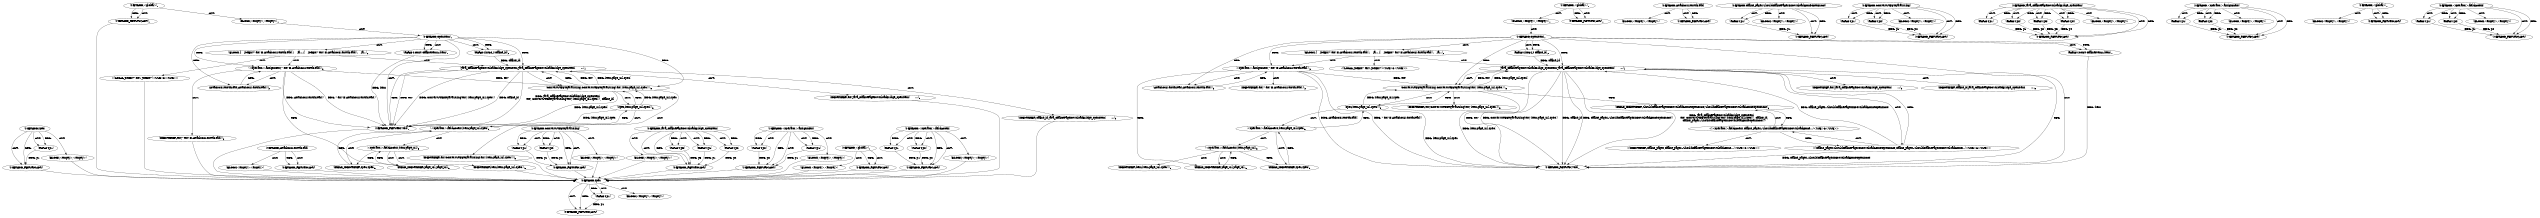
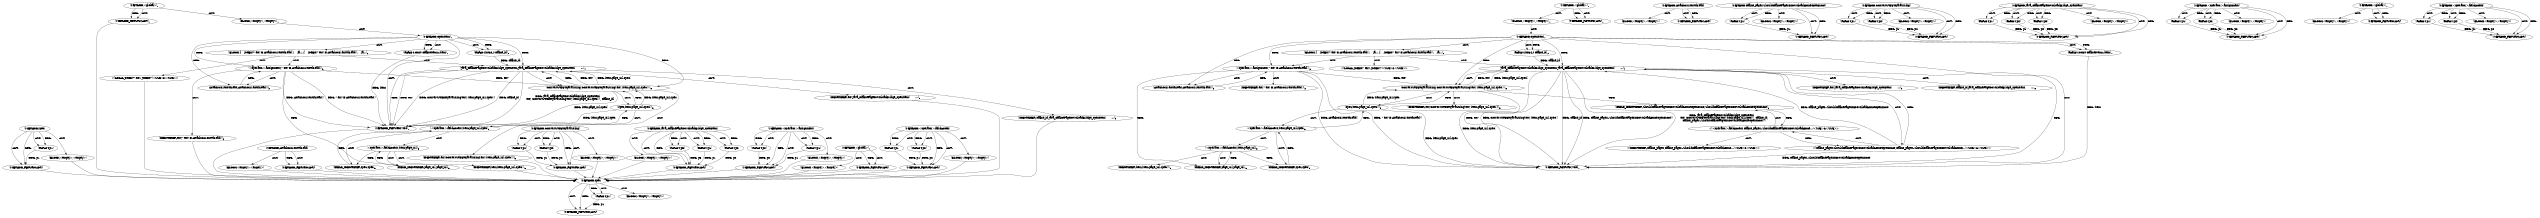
node "(PARAM,p4)": removed
